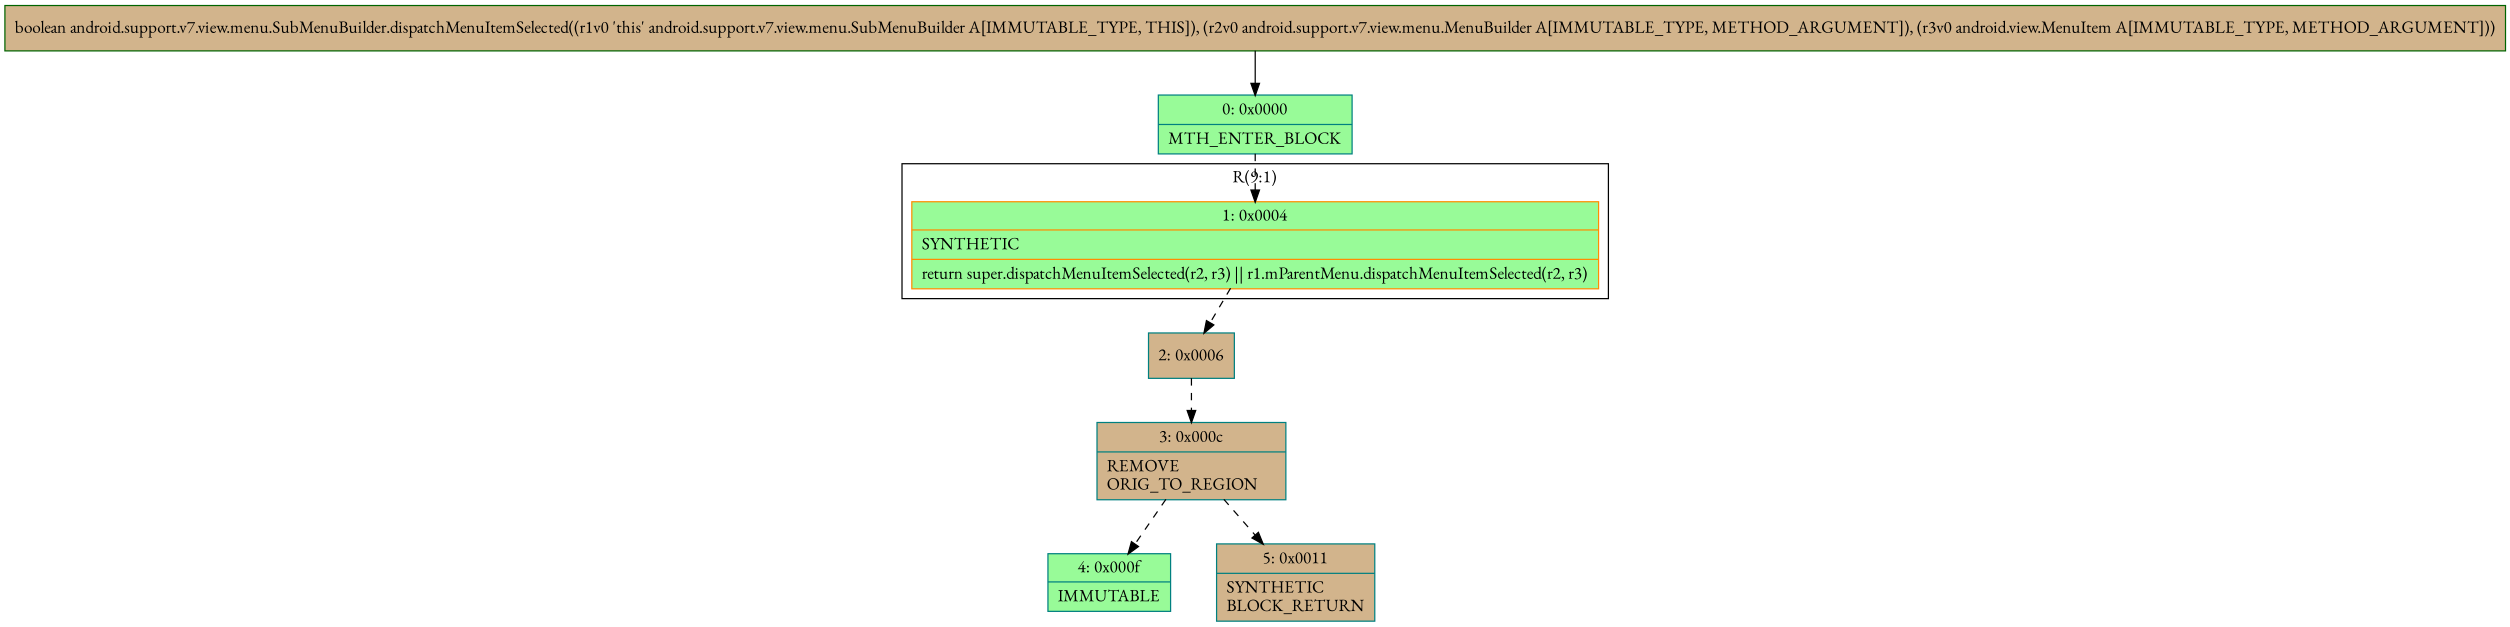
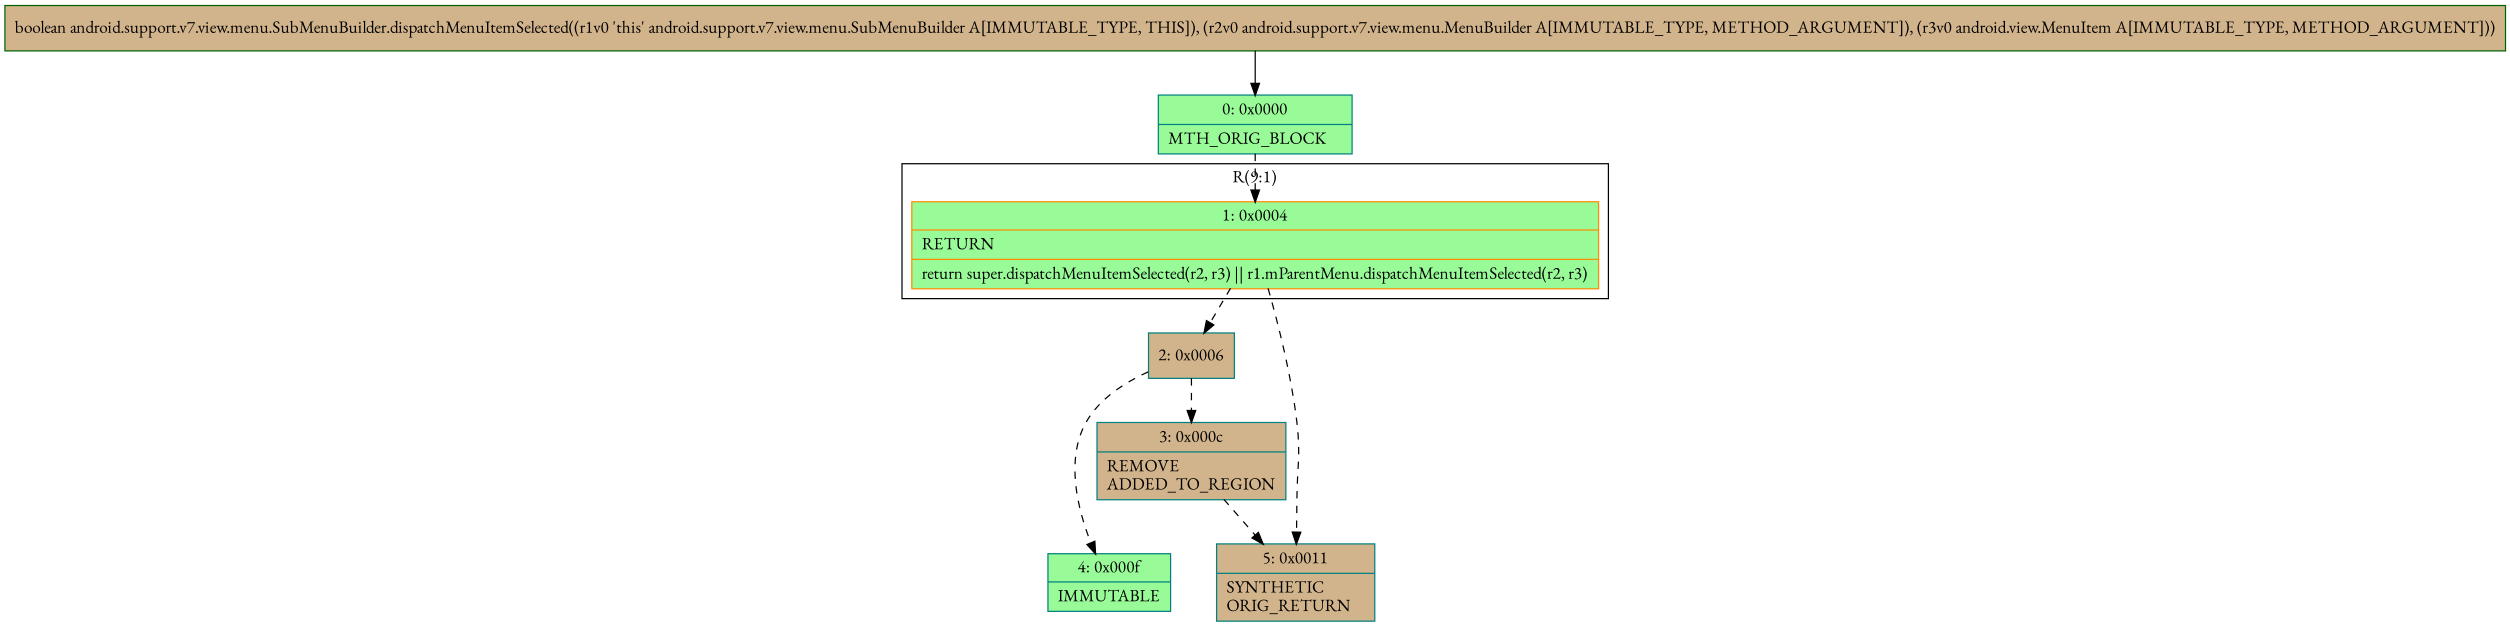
node "0: 0x0000": text "MTH_ENTER_BLOCK" -> "MTH_ORIG_BLOCK"
node "1: 0x0004": text "SYNTHETIC" -> "RETURN"
edge "1: 0x0004" -> "5: 0x0011": added
node "3: 0x000c": text "ORIG_TO_REGION" -> "ADDED_TO_REGION"
edge "3: 0x000c" -> "4: 0x000f": now "2: 0x0006" -> "4: 0x000f"
node "5: 0x0011": text "BLOCK_RETURN" -> "ORIG_RETURN"
